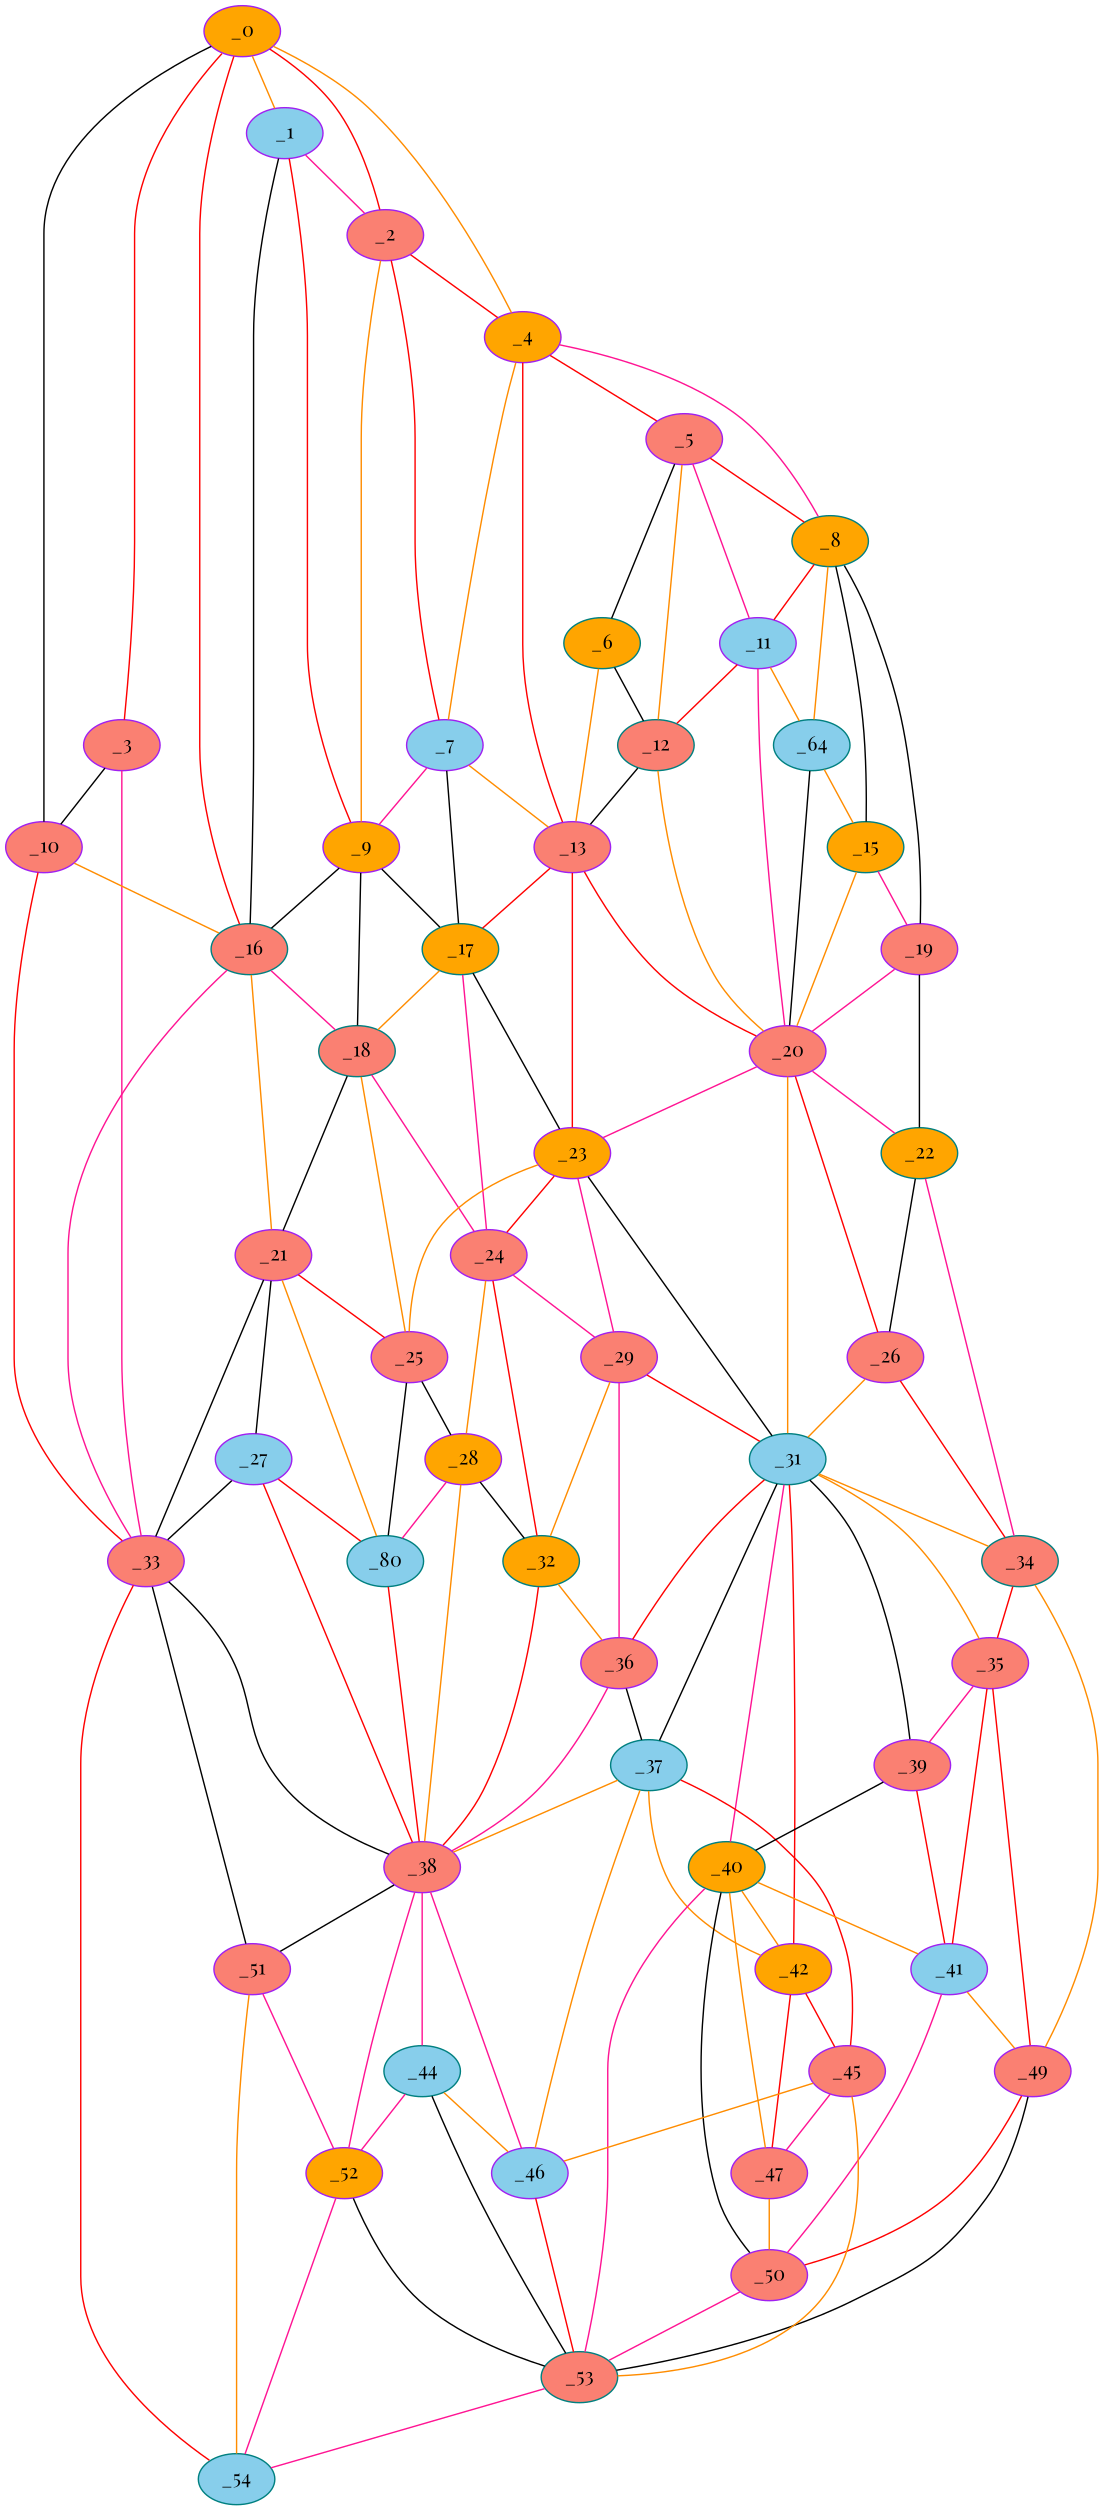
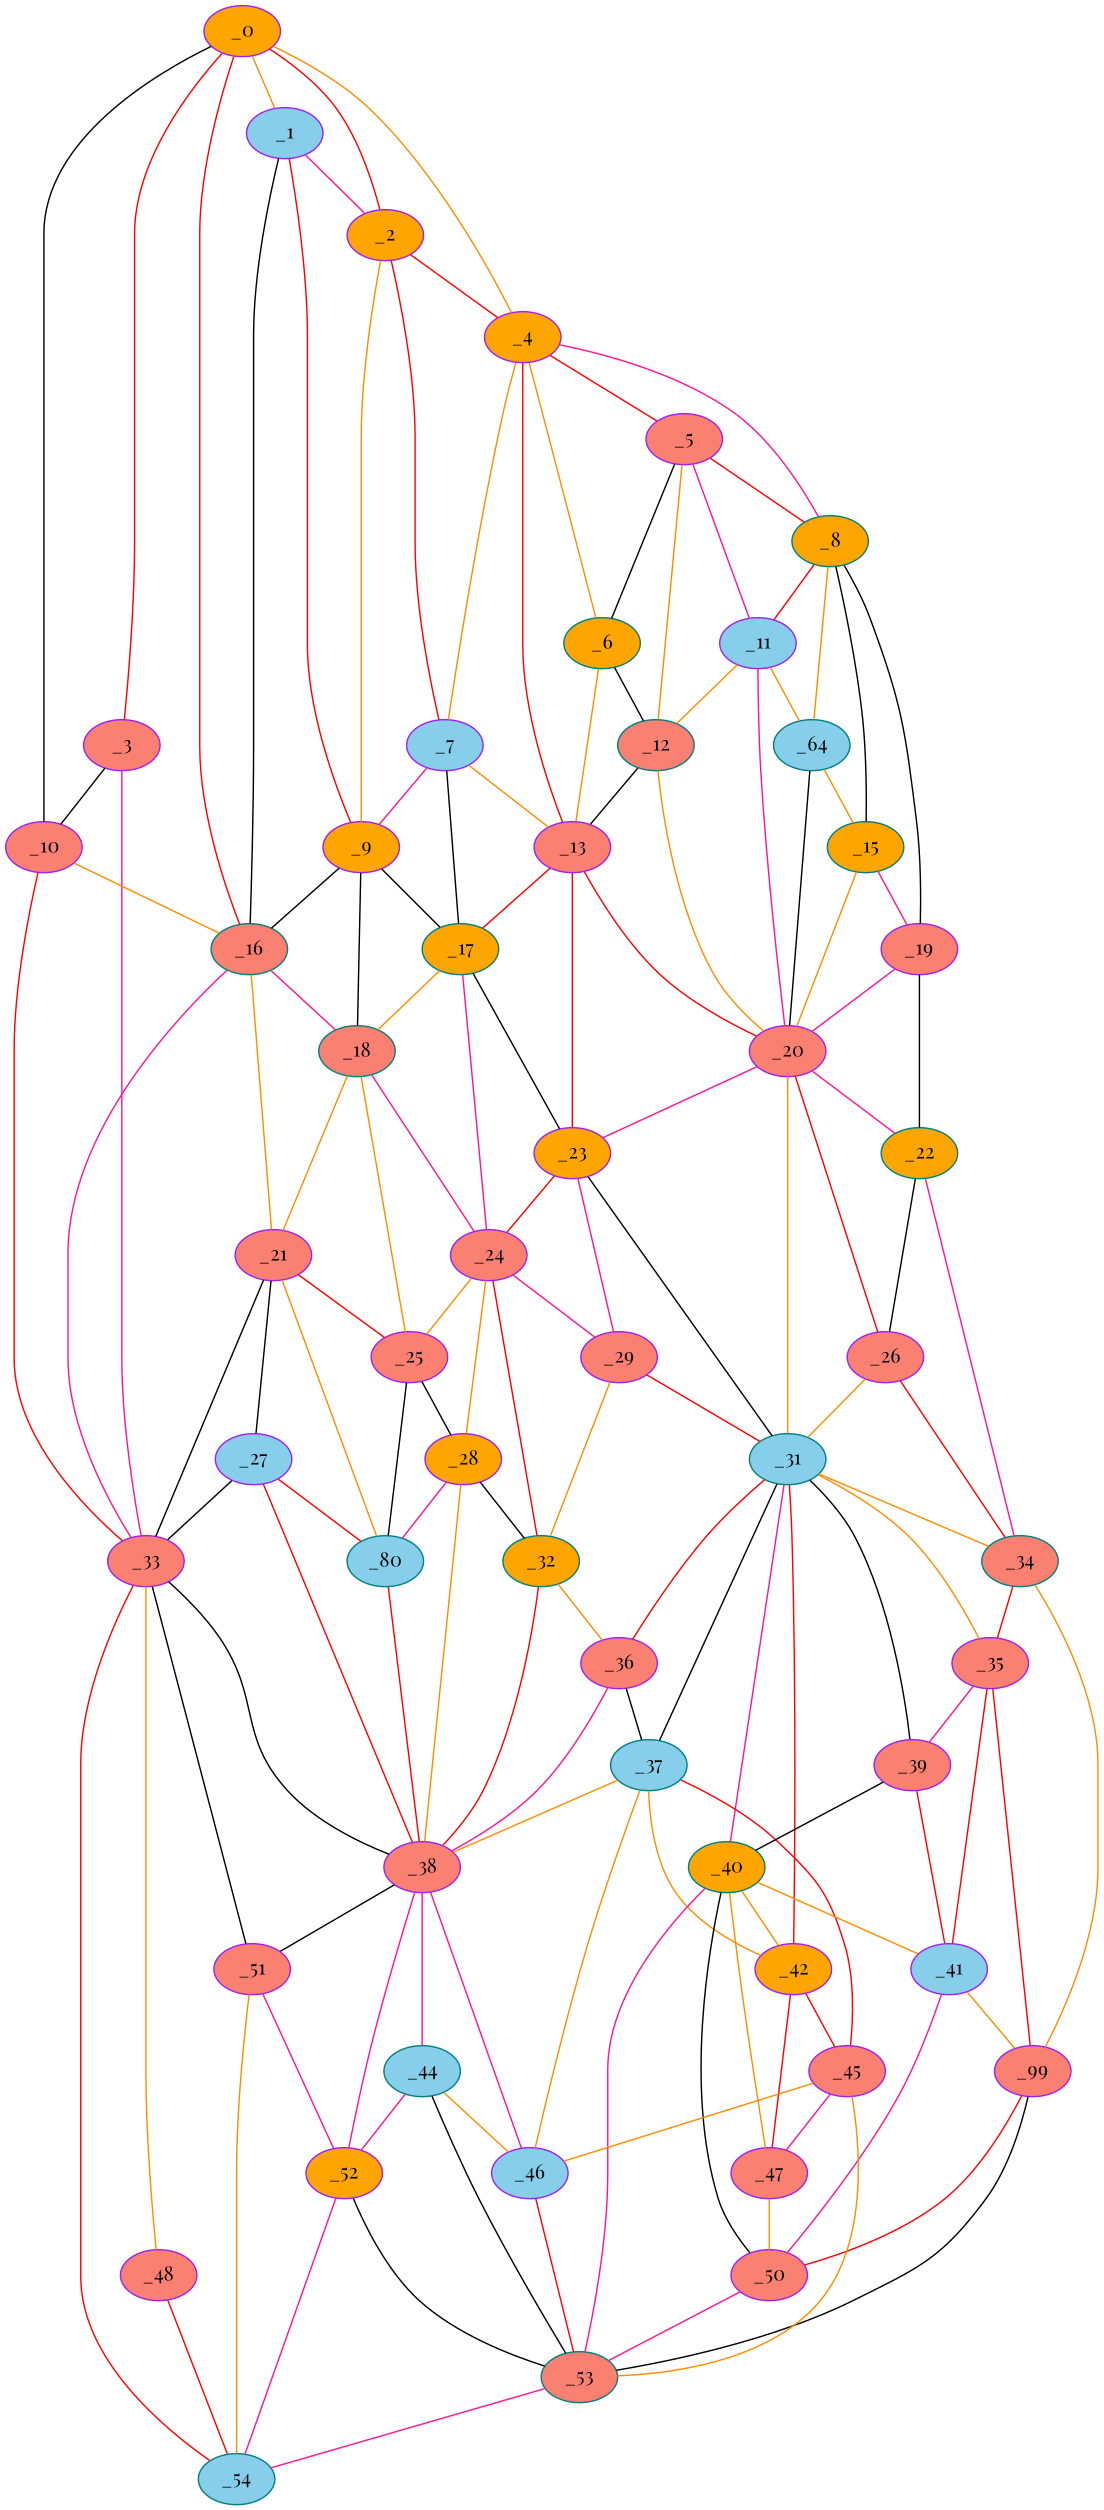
node "_2": fillcolor salmon -> orange
edge "_4" -- "_6": added
edge "_11" -- "_12": color red -> darkorange
edge "_18" -- "_21": color black -> darkorange
edge "_23" -- "_25": now "_24" -- "_25"
edge "_29" -- "_36": removed
node "_49": label "_49" -> "_99"
node "_48": added
